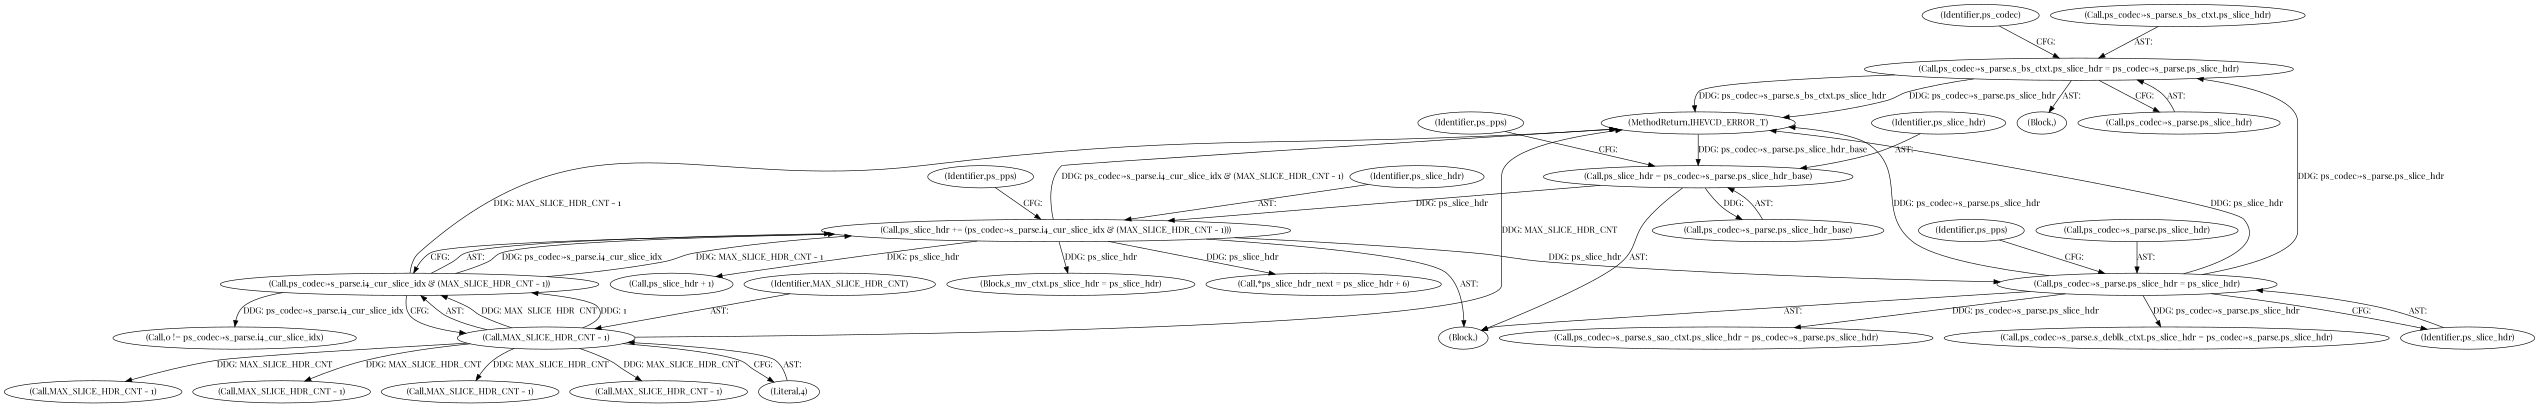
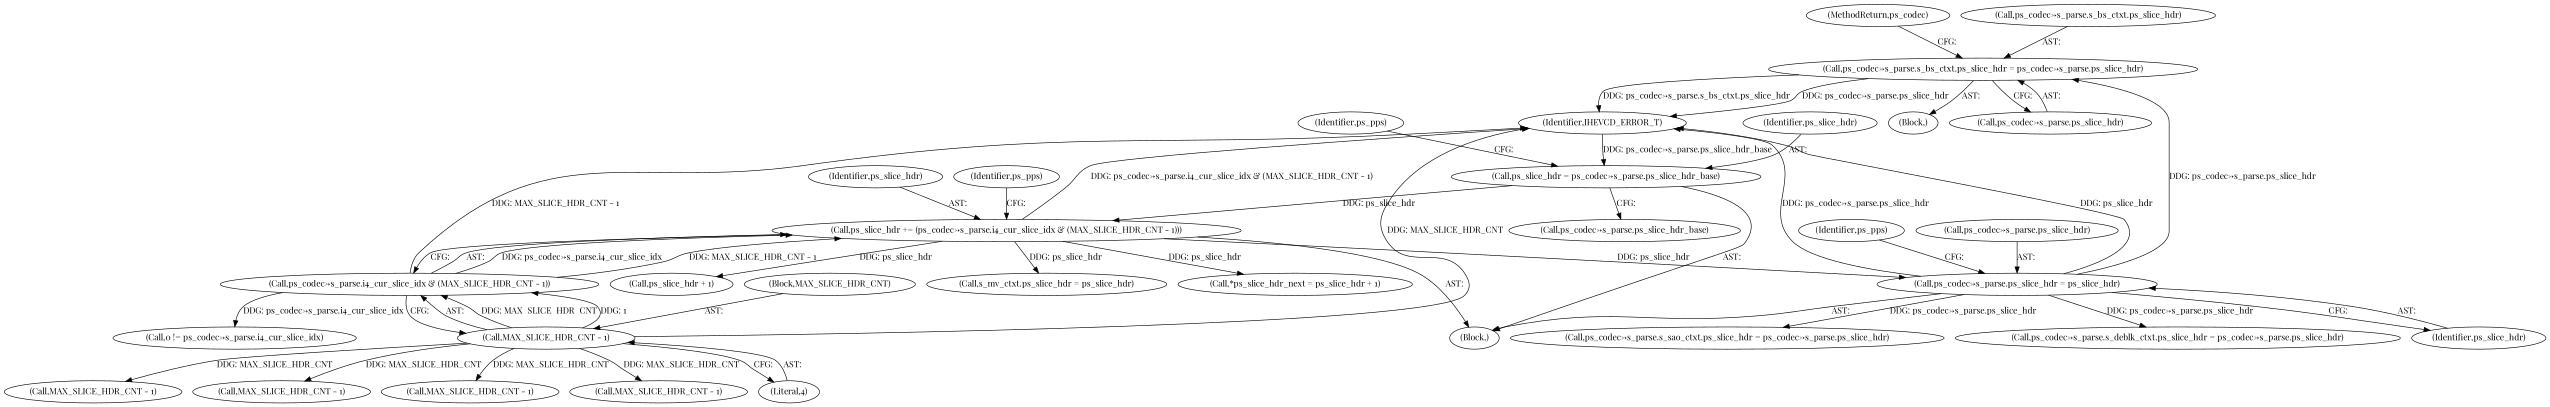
node "(Identifier,ps_codec)": label "(Identifier,ps_codec)" -> "(MethodReturn,ps_codec)"
node "(MethodReturn,IHEVCD_ERROR_T)": label "(MethodReturn,IHEVCD_ERROR_T)" -> "(Identifier,IHEVCD_ERROR_T)"
edge "(Call,ps_codec->s_parse.ps_slice_hdr_base)" -> "(Call,ps_slice_hdr = ps_codec->s_parse.ps_slice_hdr_base)": removed, label "AST:"
edge "(Call,ps_slice_hdr = ps_codec->s_parse.ps_slice_hdr_base)" -> "(Call,ps_codec->s_parse.ps_slice_hdr_base)": label "DDG: " -> "CFG: "
node "(Identifier,MAX_SLICE_HDR_CNT)": label "(Identifier,MAX_SLICE_HDR_CNT)" -> "(Block,MAX_SLICE_HDR_CNT)"
node "(Block,s_mv_ctxt.ps_slice_hdr = ps_slice_hdr)": label "(Block,s_mv_ctxt.ps_slice_hdr = ps_slice_hdr)" -> "(Call,s_mv_ctxt.ps_slice_hdr = ps_slice_hdr)"
node "(Call,*ps_slice_hdr_next = ps_slice_hdr + 6)": label "(Call,*ps_slice_hdr_next = ps_slice_hdr + 6)" -> "(Call,*ps_slice_hdr_next = ps_slice_hdr + 1)"
